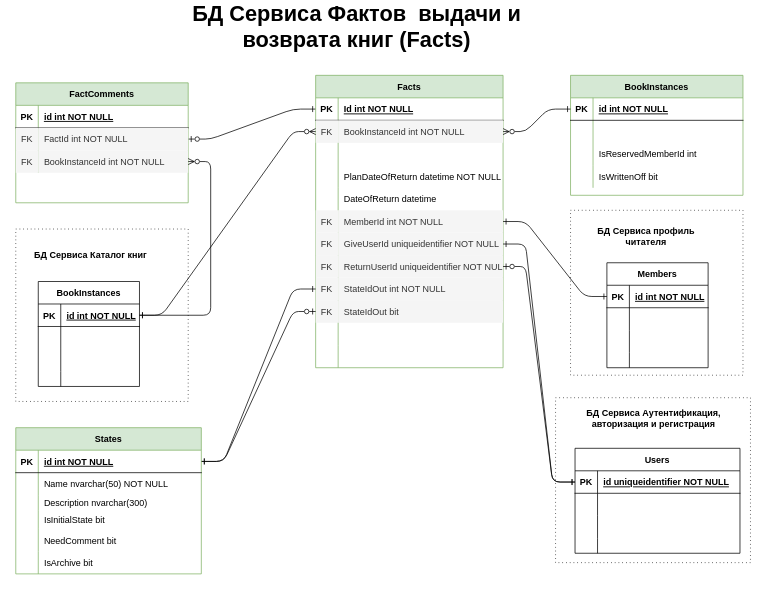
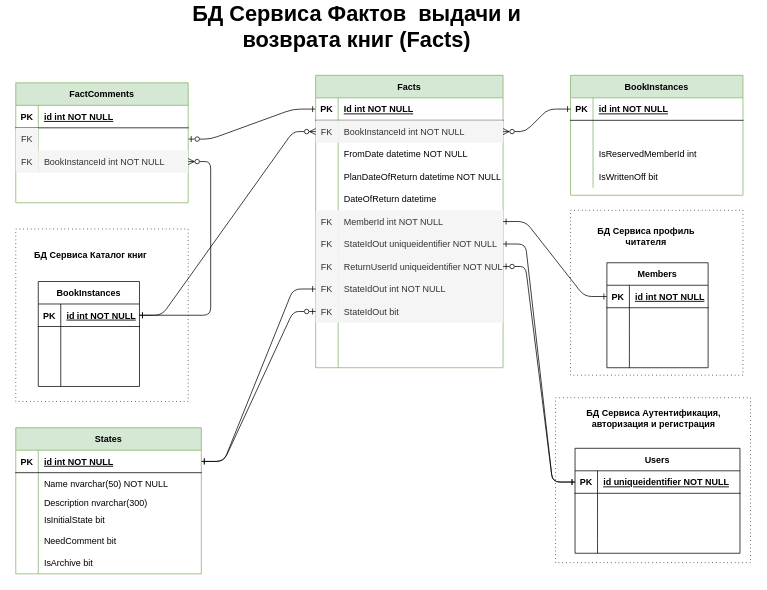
node "FactId int NOT NULL": removed
node "FromDate datetime NOT NULL": added
node "GiveUserId uniqueidentifier NOT NULL": label "GiveUserId uniqueidentifier NOT NULL" -> "StateIdOut uniqueidentifier NOT NULL"
